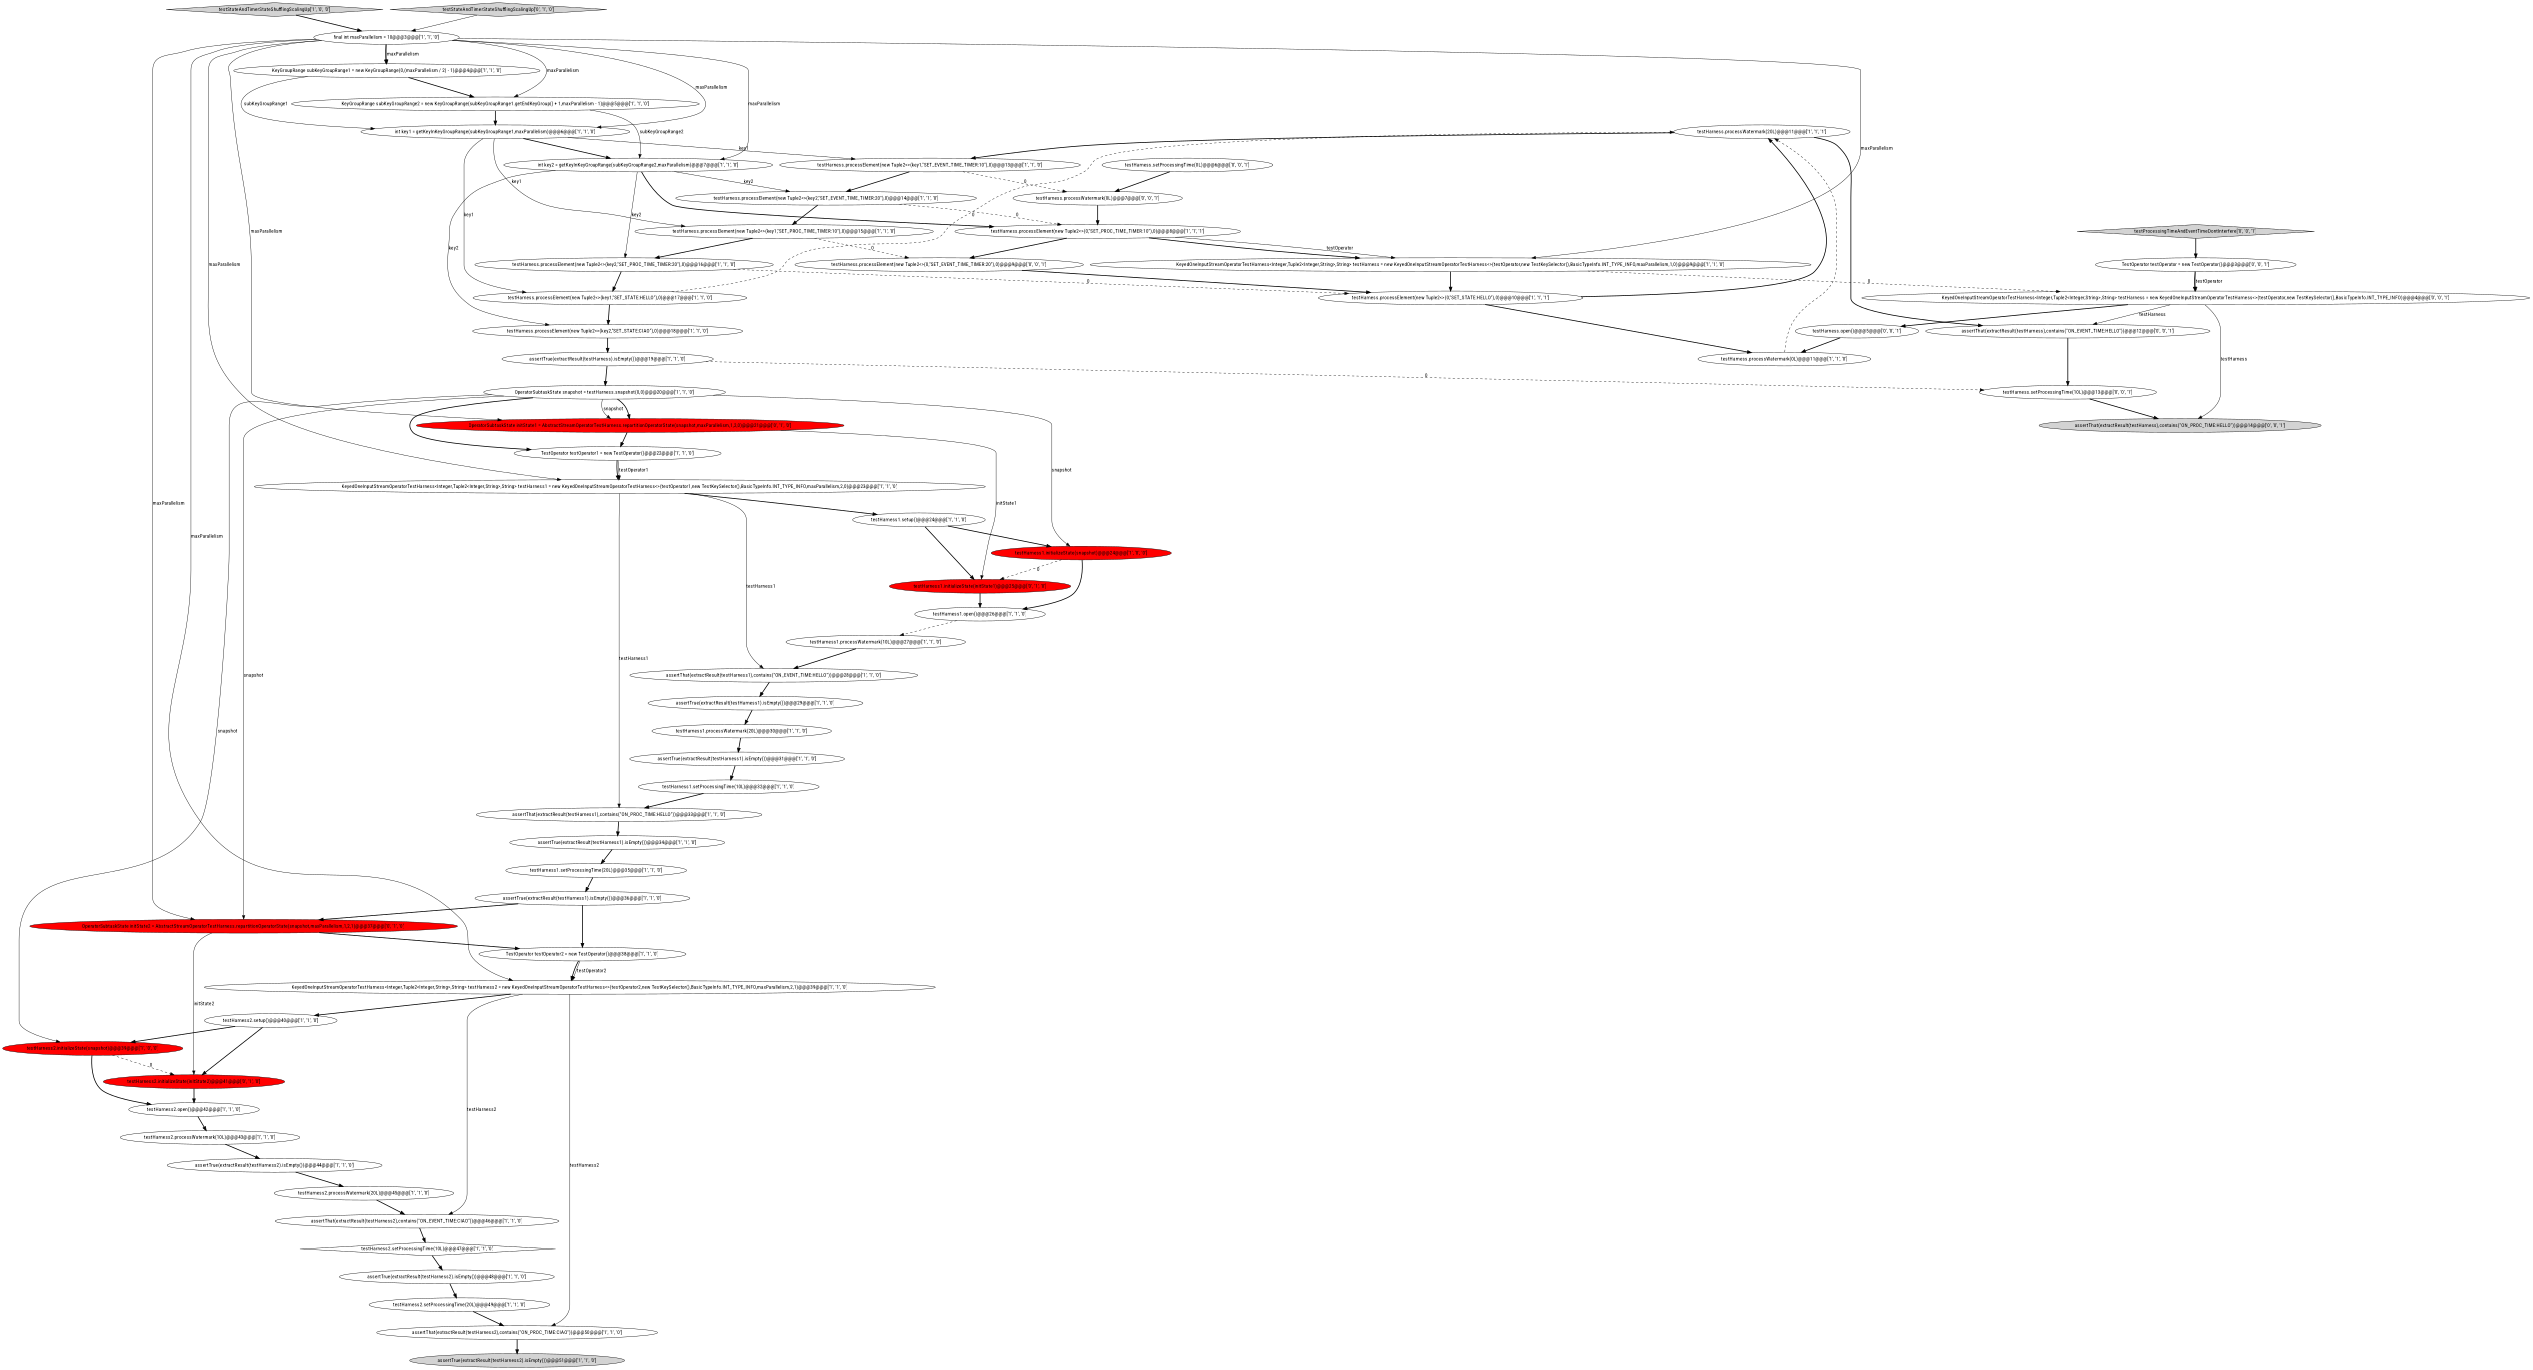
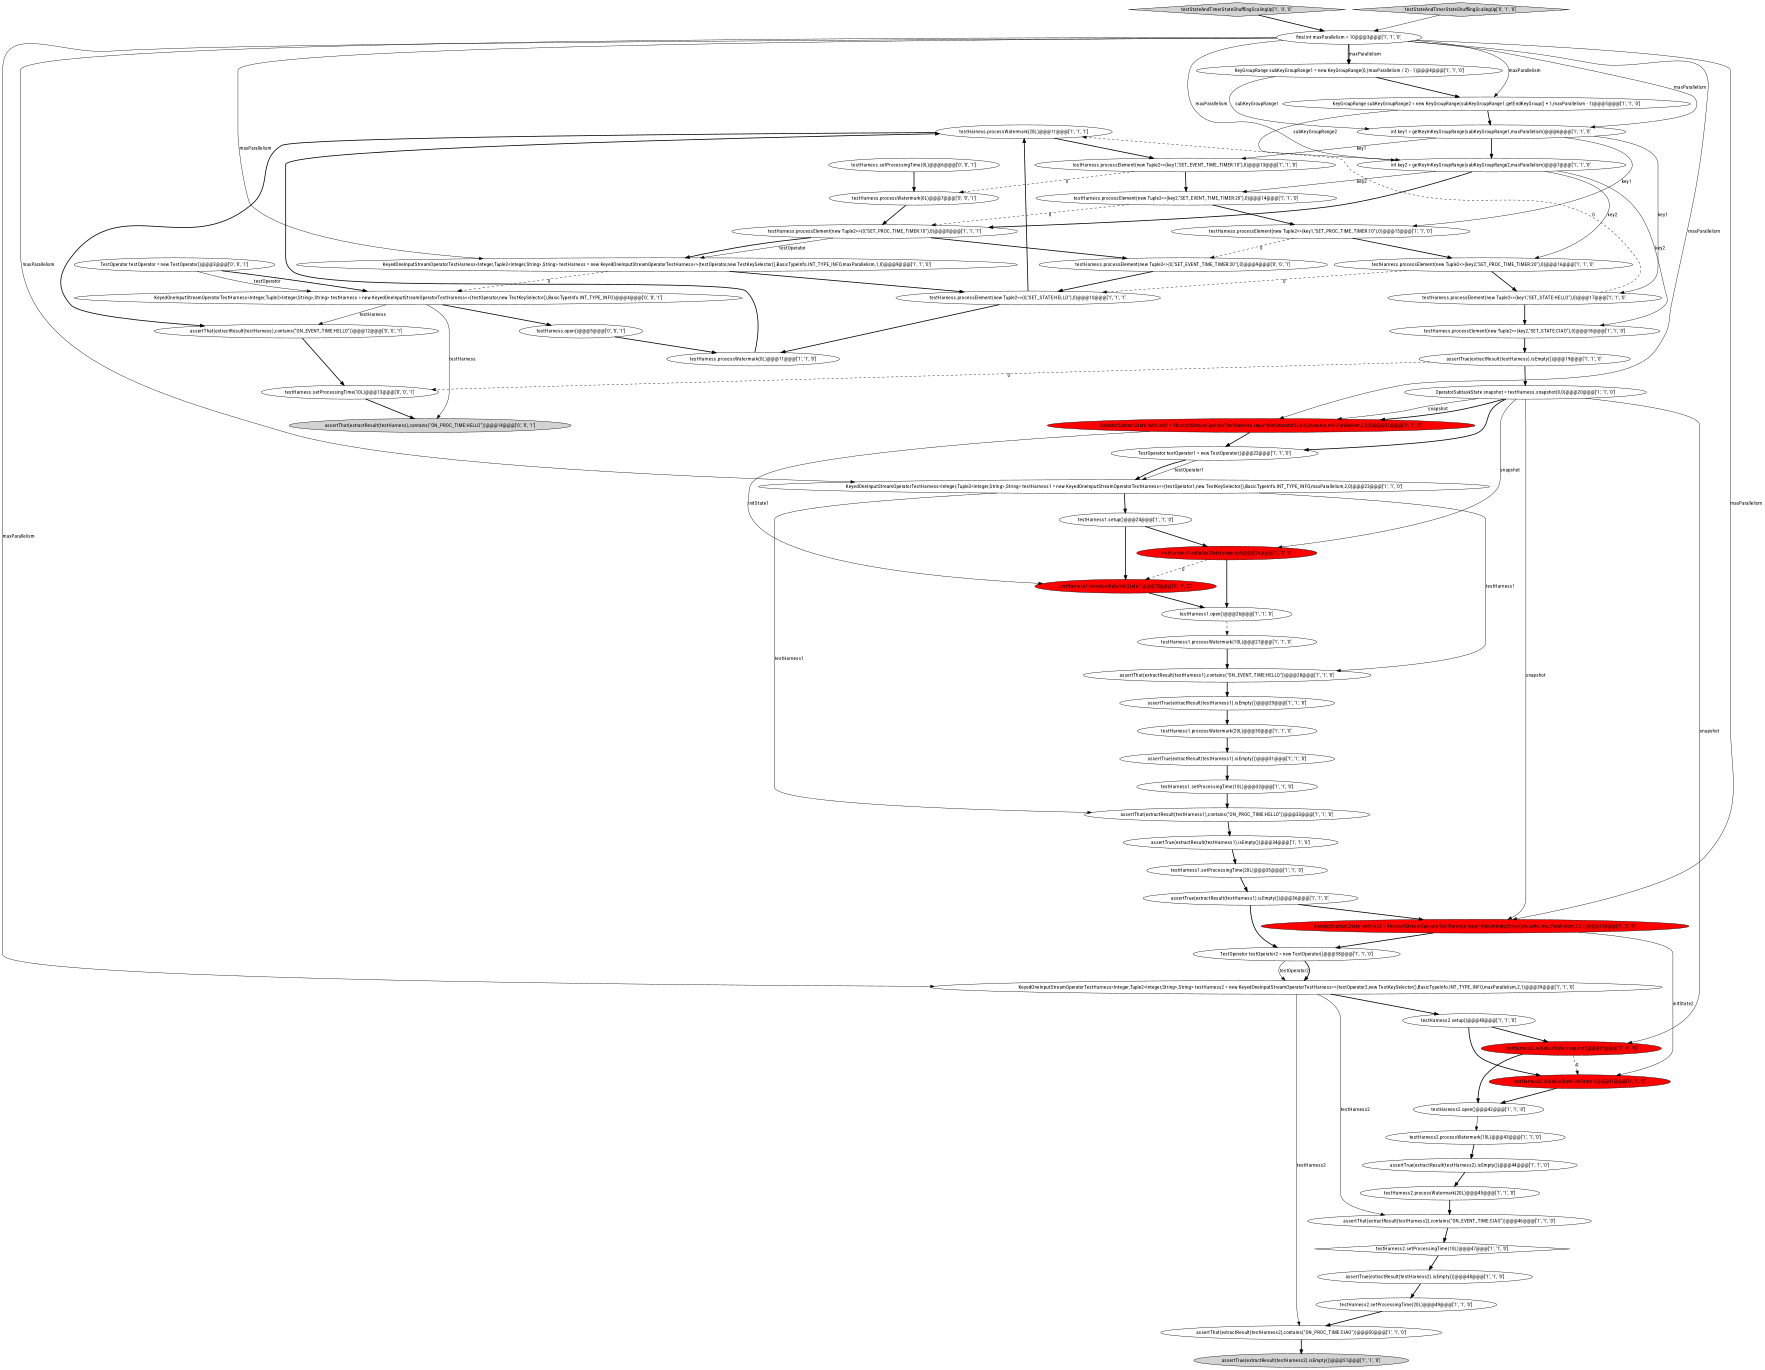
node "testProcessingTimeAndEventTimeDontInterfere['0', '0', '1']": removed
edge "testHarness.processWatermark(0L)@@@11@@@['1', '1', '0']" -> "testHarness.processWatermark(20L)@@@11@@@['1', '1', '1']": style dashed -> bold
edge "testHarness2.open()@@@42@@@['1', '1', '0']" -> "testHarness2.processWatermark(10L)@@@43@@@['1', '1', '0']": style bold -> solid
